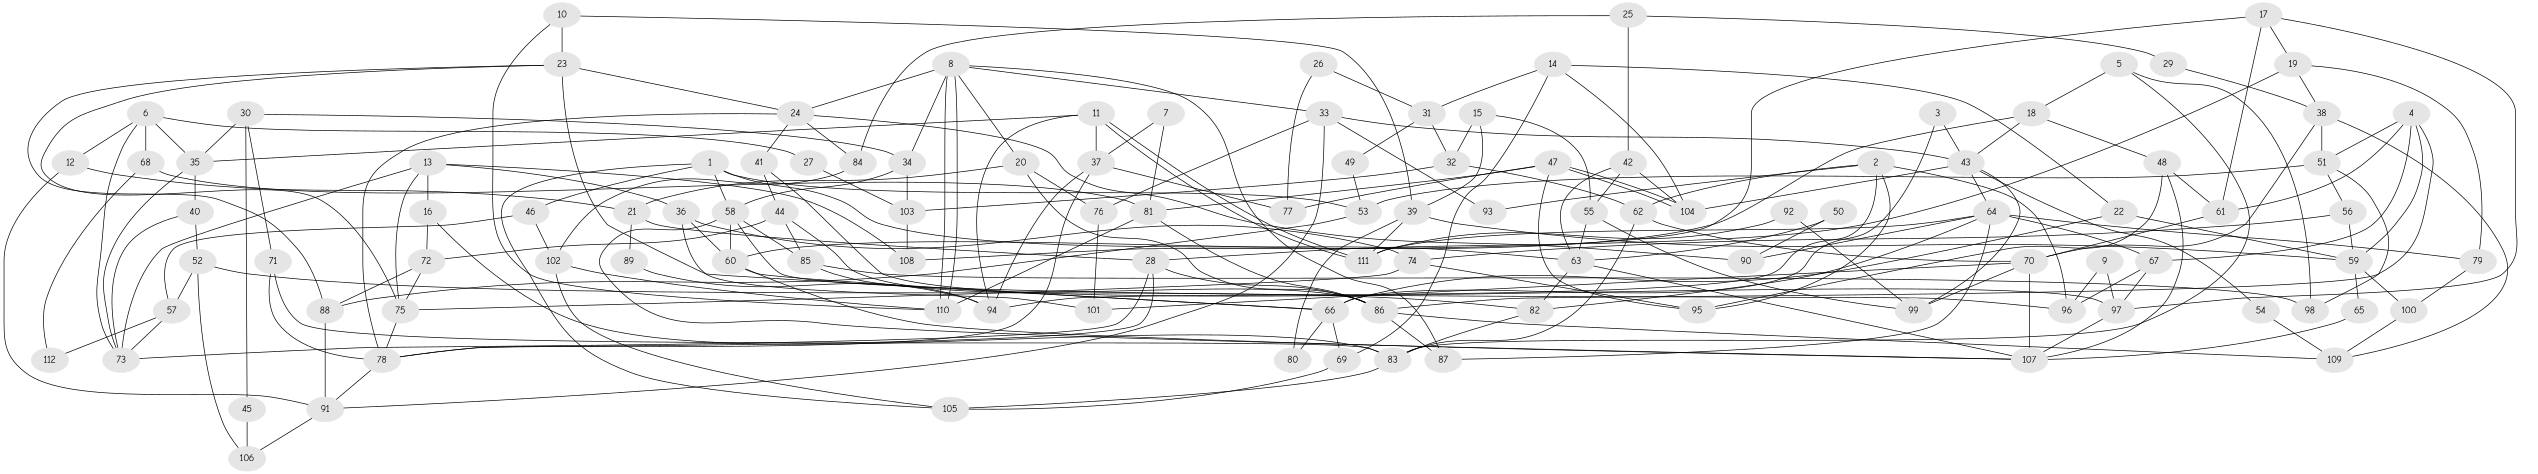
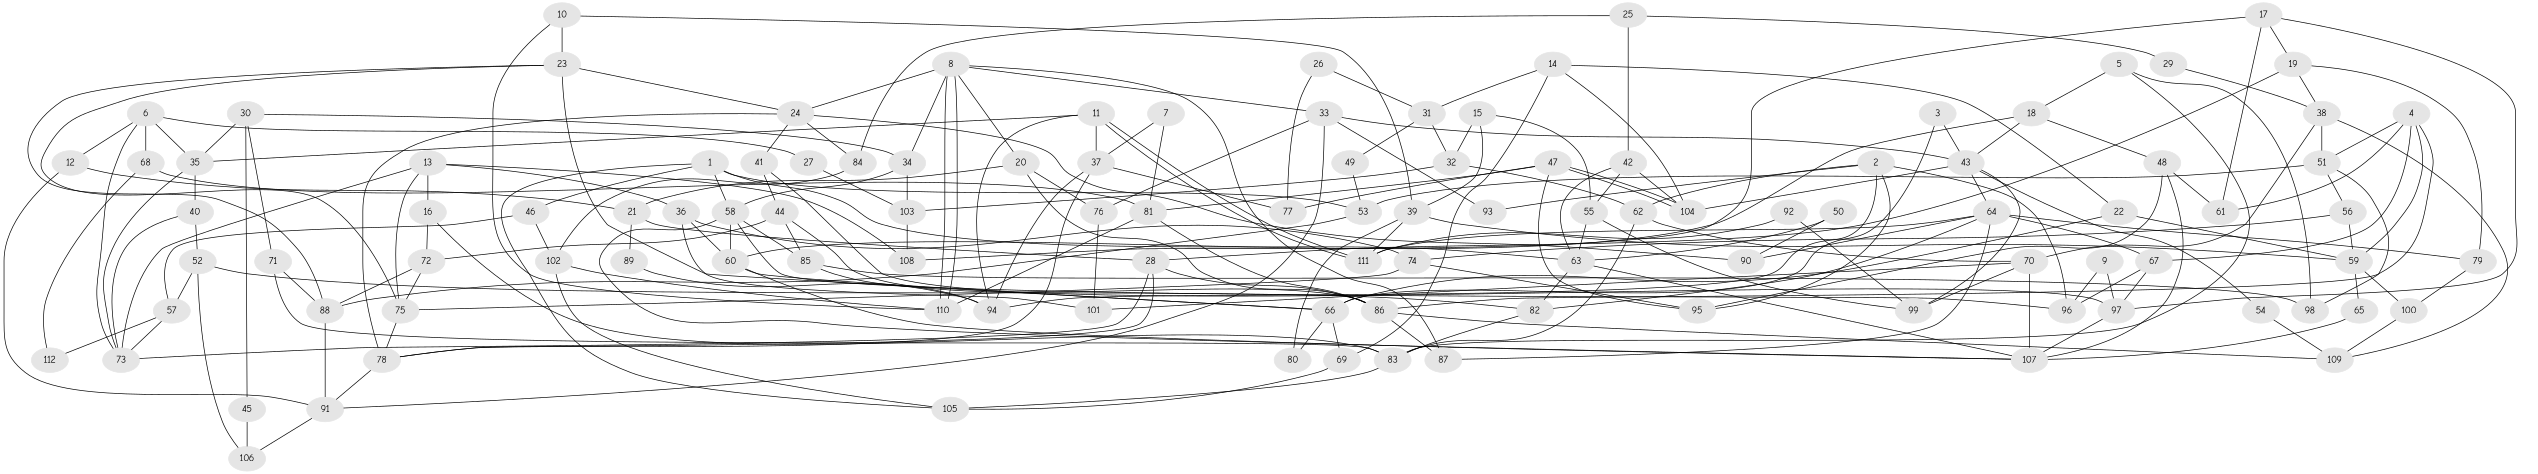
edge "61" -- "70": removed
edge "71" -- "78": now "71" -- "88"
